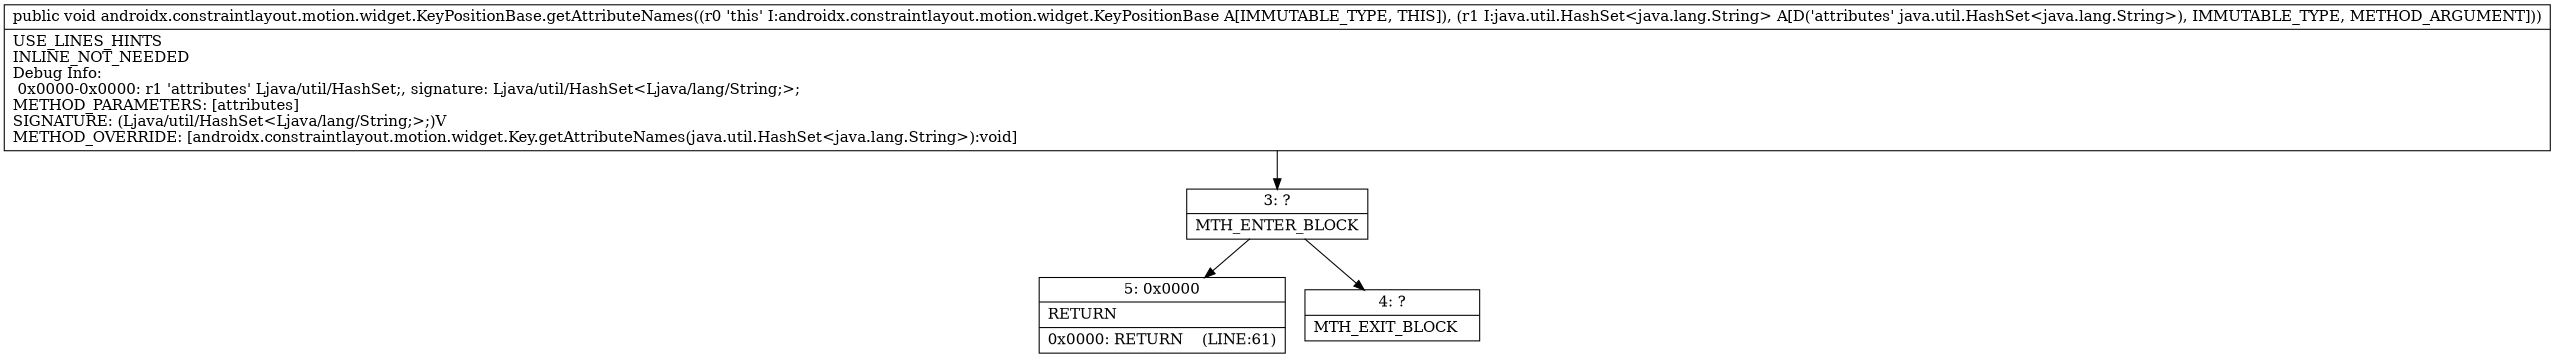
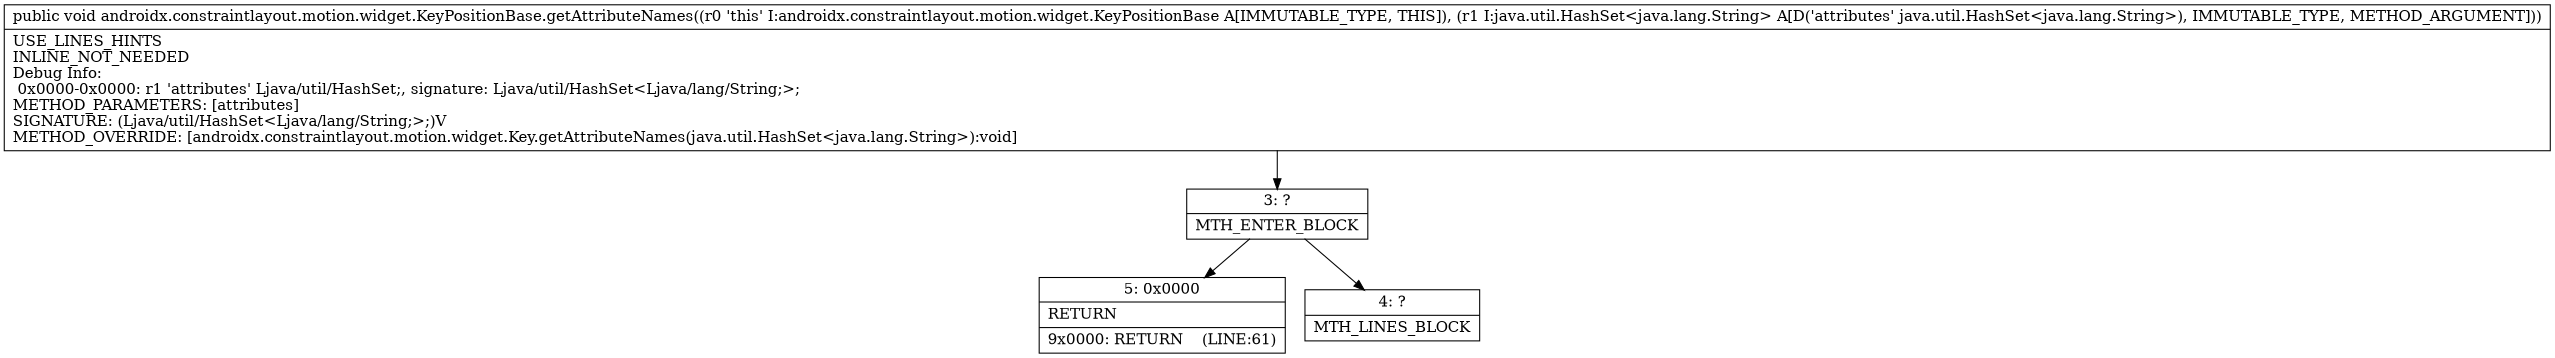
node "4: ?": text "MTH_EXIT_BLOCK" -> "MTH_LINES_BLOCK"
node "5: 0x0000": text "0x0000: RETURN    (LINE:61)" -> "9x0000: RETURN    (LINE:61)"
